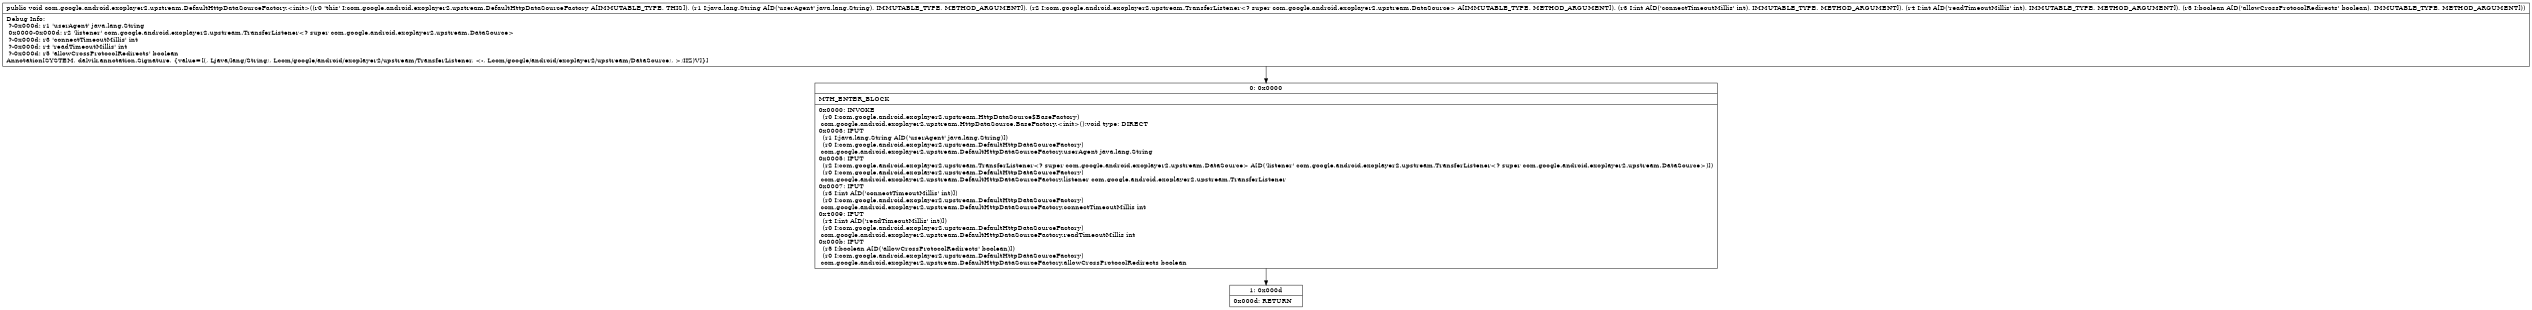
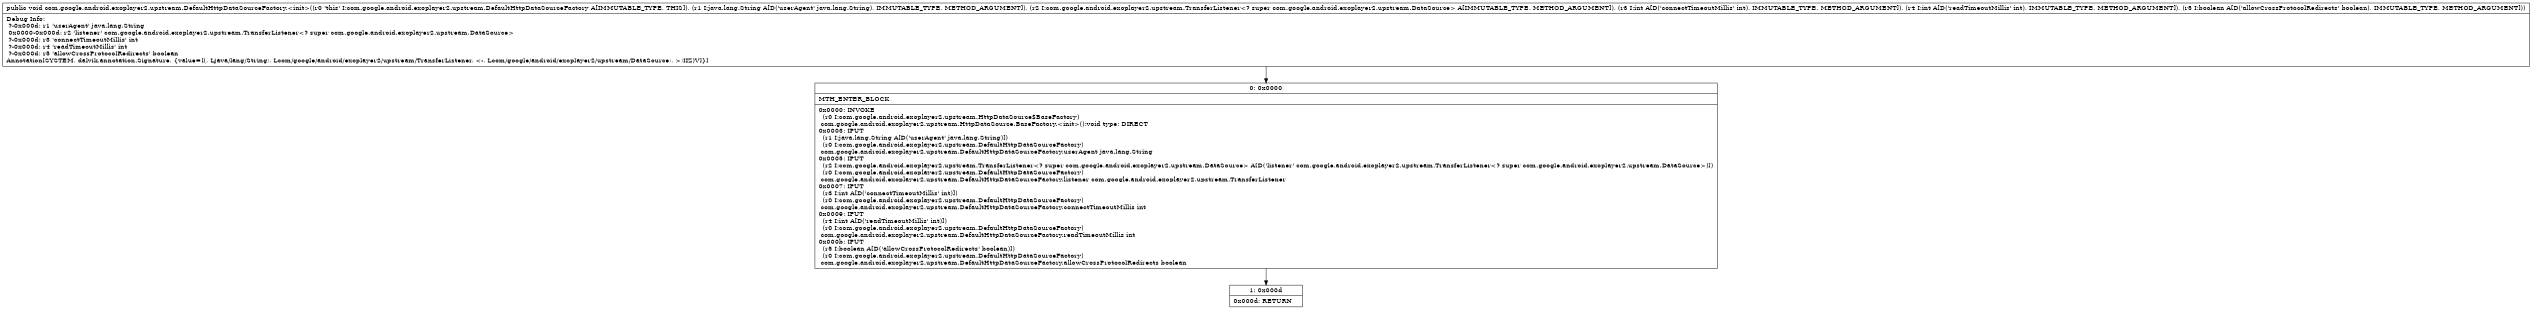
node "0: 0x0000": text "0x4009: IPUT" -> "0x0009: IPUT"
